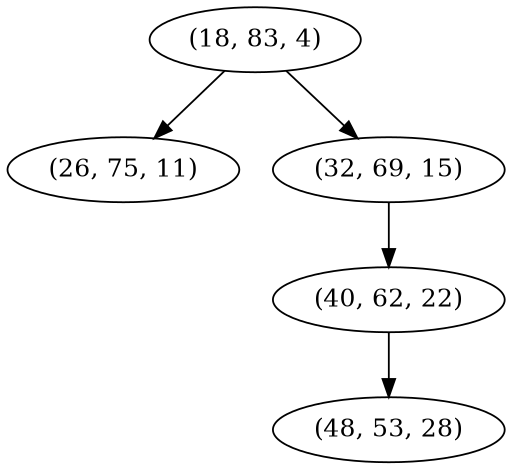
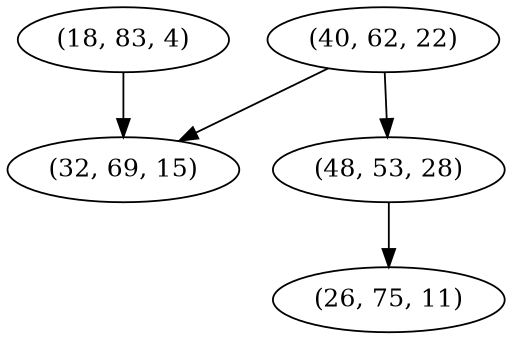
edge "(18, 83, 4)" -> "(26, 75, 11)": now "(48, 53, 28)" -> "(26, 75, 11)"
edge "(32, 69, 15)" -> "(40, 62, 22)": reversed
